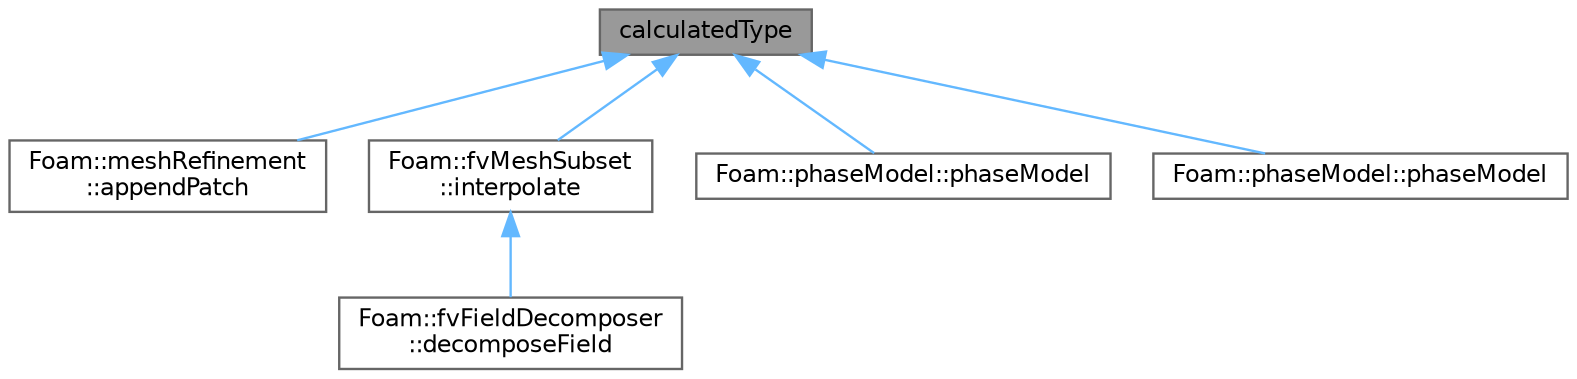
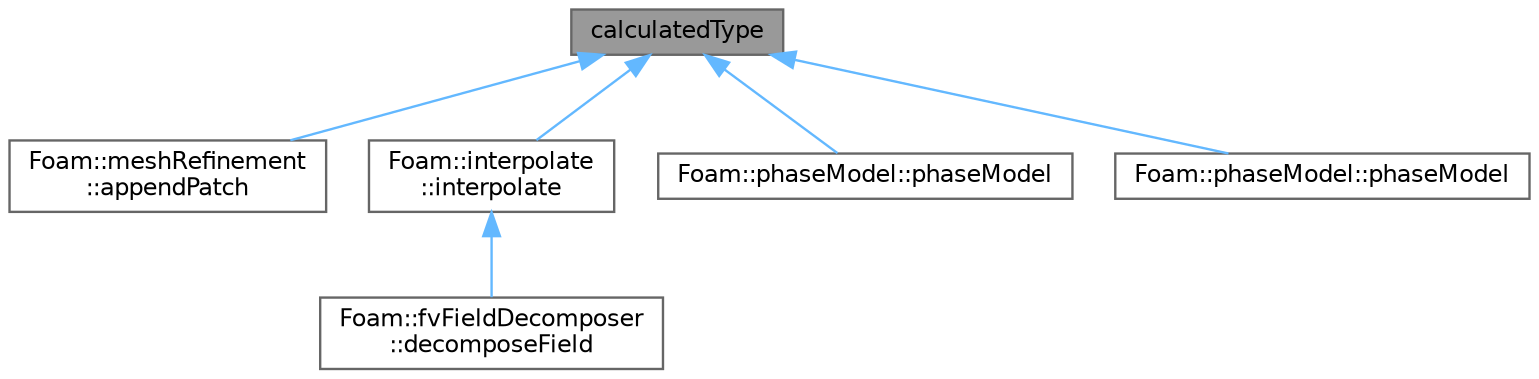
node "Foam::fvMeshSubset ::interpolate": label "Foam::fvMeshSubset ::interpolate" -> "Foam::interpolate ::interpolate"
